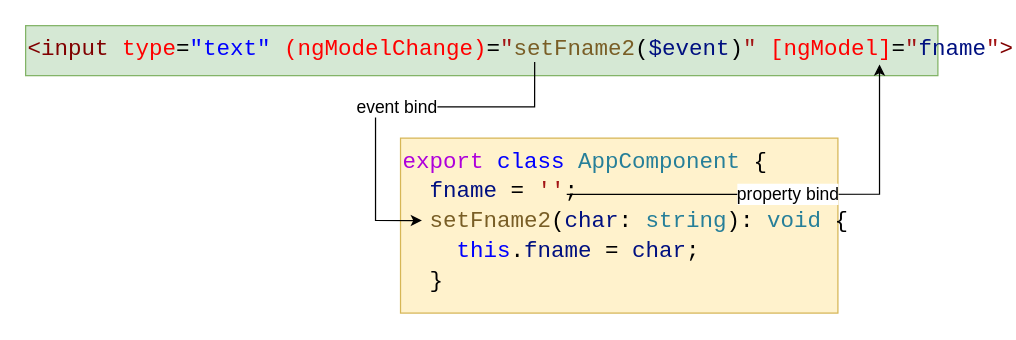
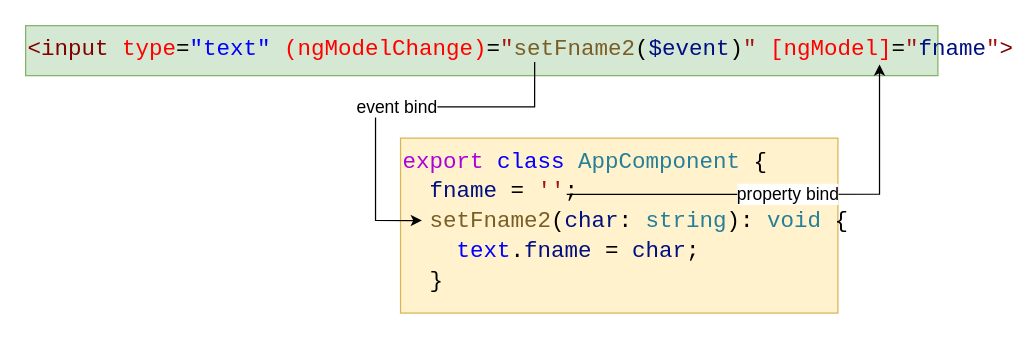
node "export class AppComponent { fname = ''; setFname2(char: string): void { this.fname = char; }": label "export class AppComponent { fname = ''; setFname2(char: string): void { this.fname = char; }" -> "export class AppComponent { fname = ''; setFname2(char: string): void { text.fname = char; }"
